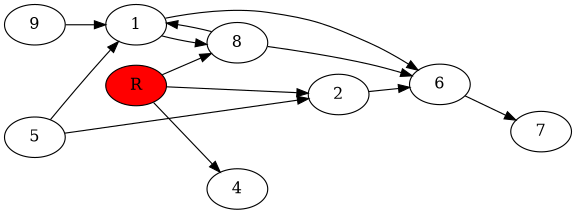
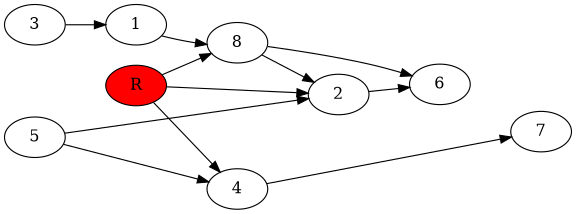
edge "1" -> "6": removed
node "9": label "9" -> "3"
edge "8" -> "1": now "8" -> "2"
edge "5" -> "1": now "5" -> "4"
edge "6" -> "7": now "4" -> "7"
